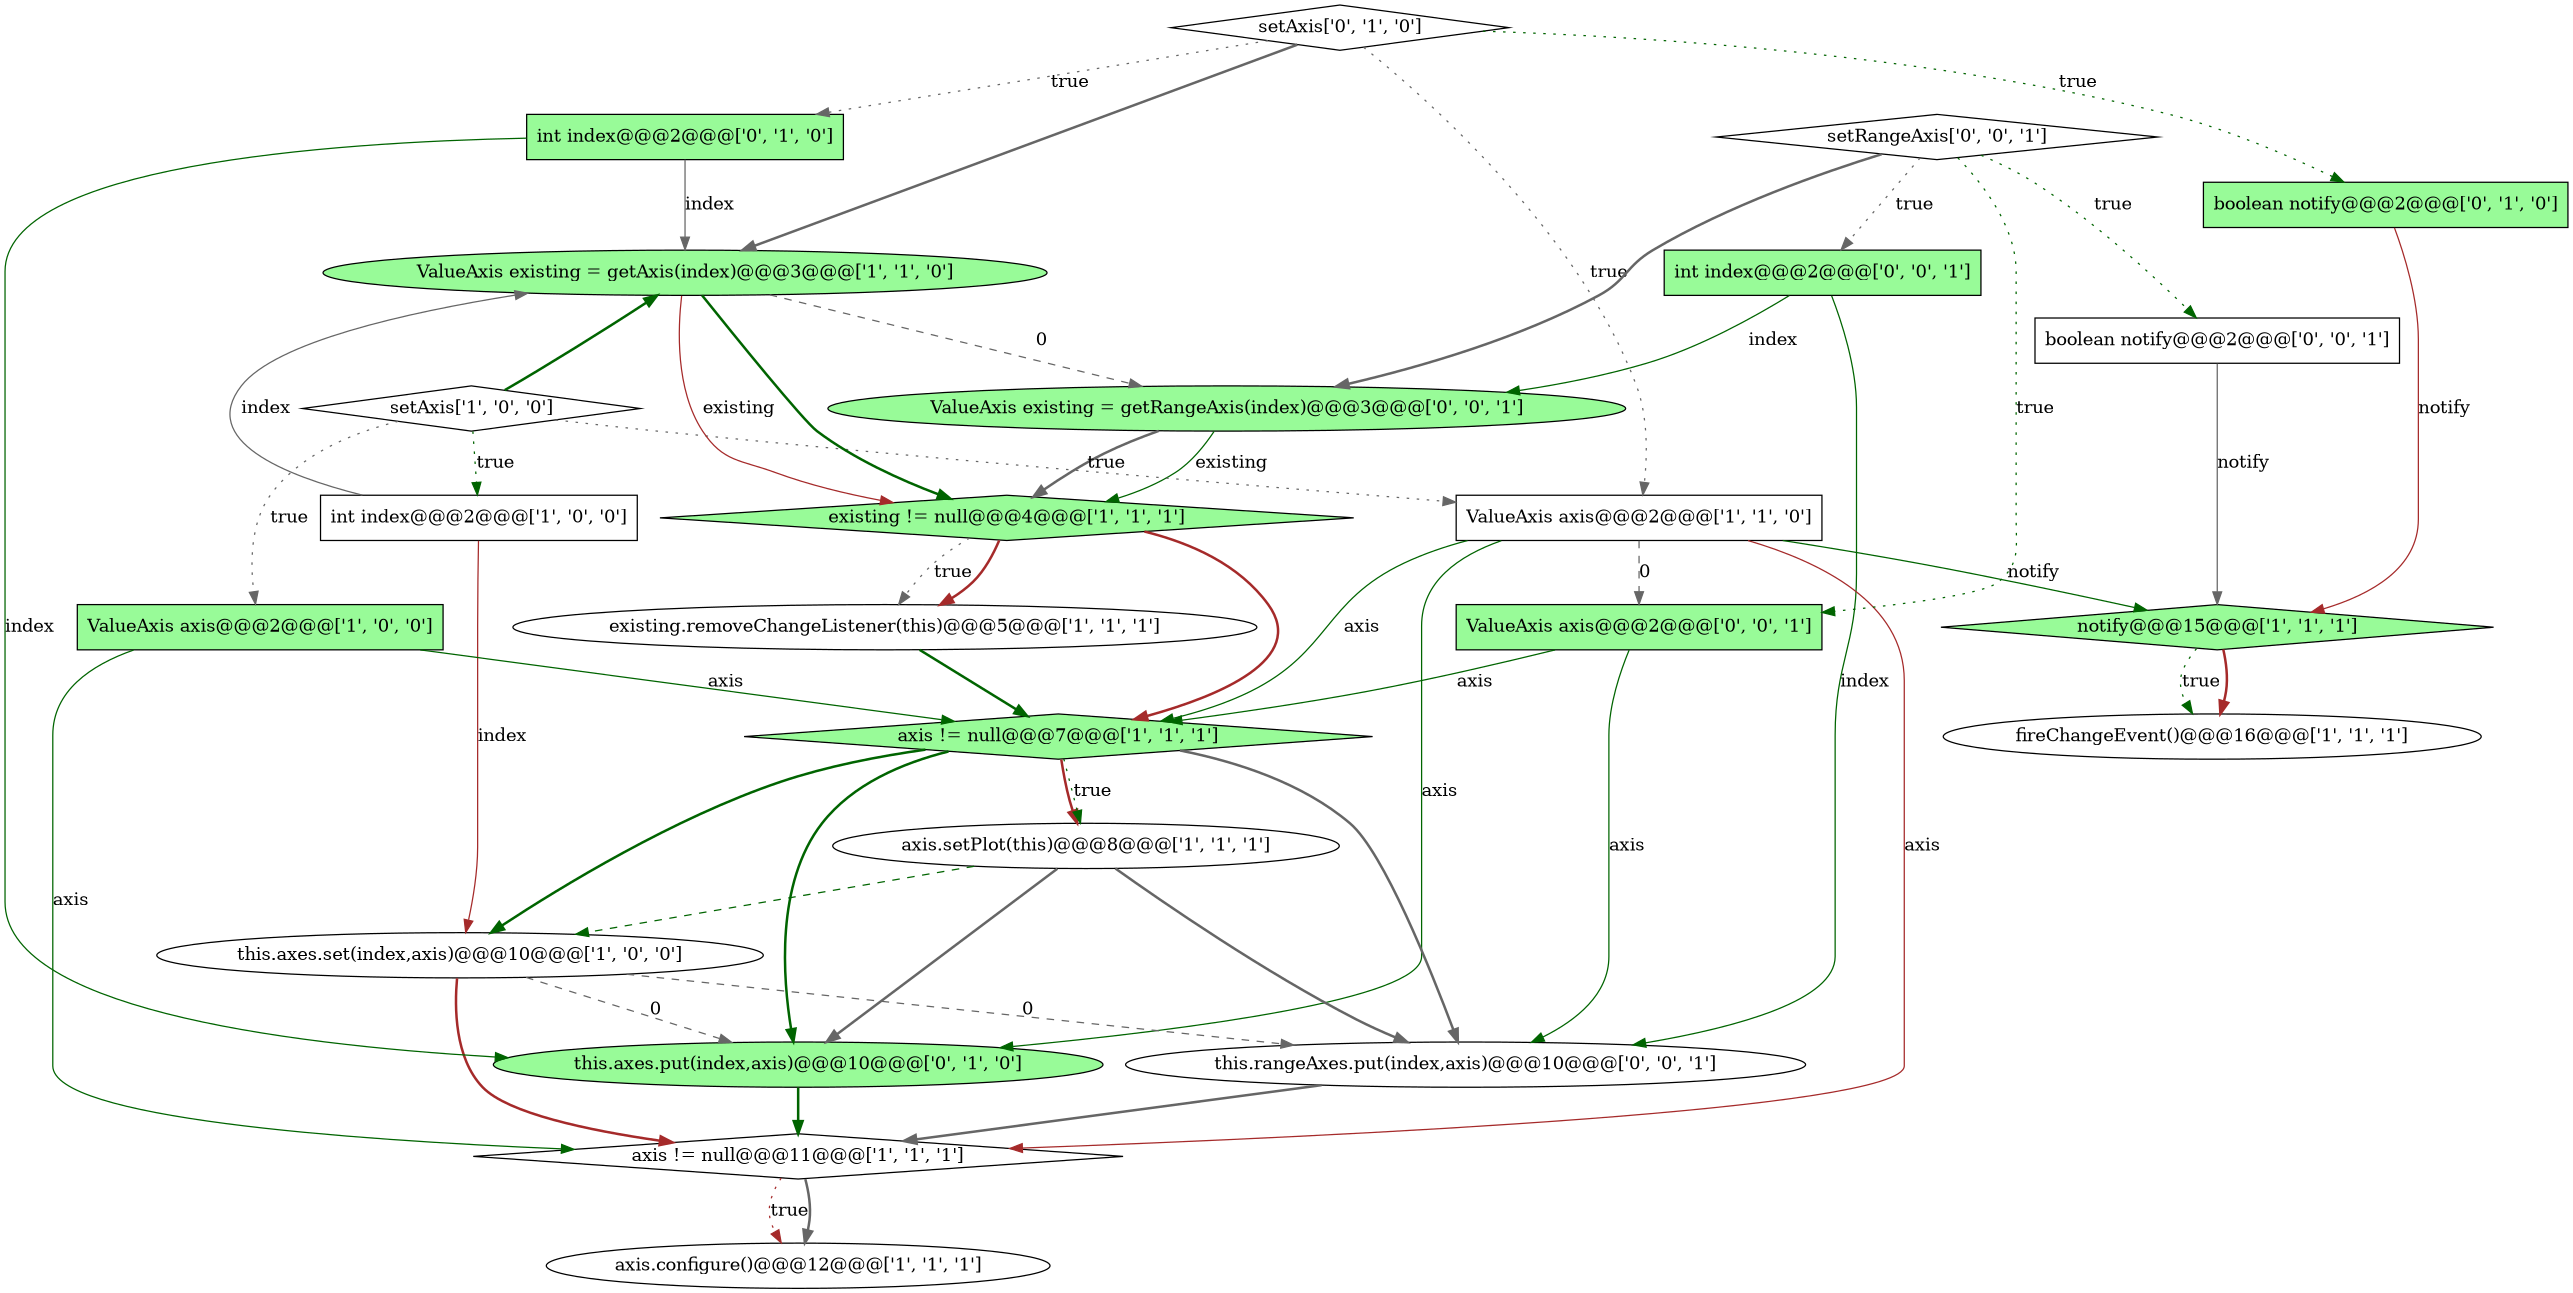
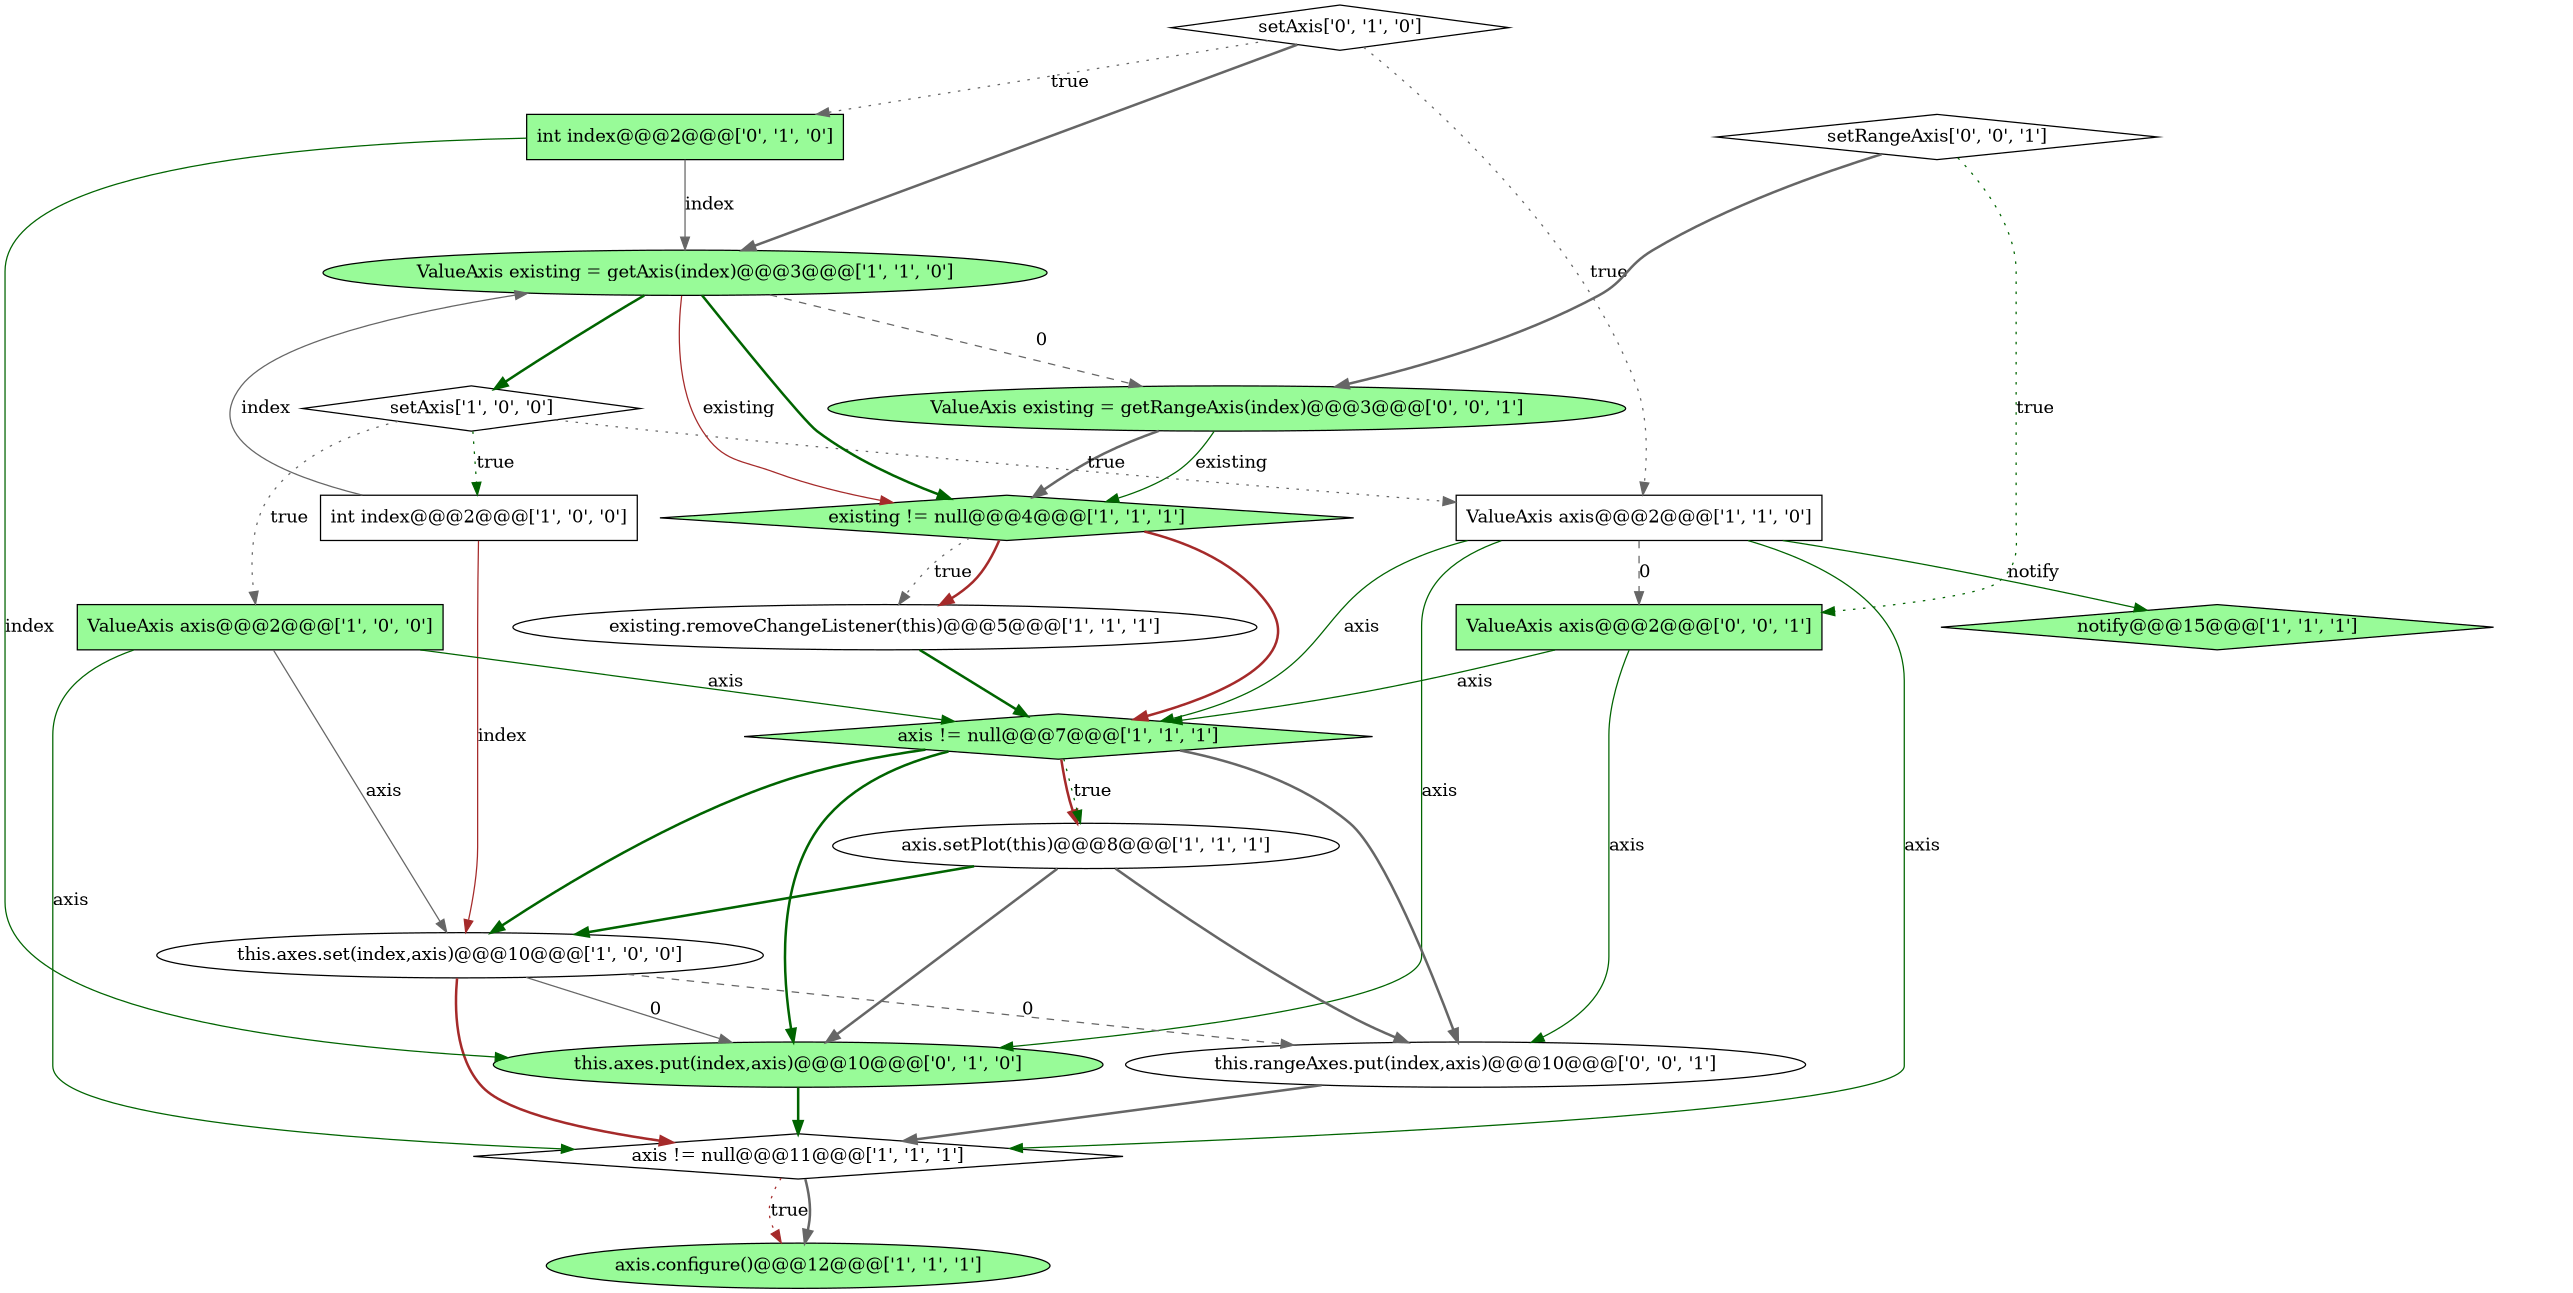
node "boolean notify@@@2@@@['0', '1', '0']": removed
node "int index@@@2@@@['0', '0', '1']": removed
node "boolean notify@@@2@@@['0', '0', '1']": removed
edge "setAxis['1', '0', '0']" -> "ValueAxis existing = getAxis(index)@@@3@@@['1', '1', '0']": reversed
node "fireChangeEvent()@@@16@@@['1', '1', '1']": removed
edge "ValueAxis axis@@@2@@@['1', '0', '0']" -> "this.axes.set(index,axis)@@@10@@@['1', '0', '0']": added, label "axis"
edge "axis.setPlot(this)@@@8@@@['1', '1', '1']" -> "this.axes.set(index,axis)@@@10@@@['1', '0', '0']": style dashed -> bold
edge "this.axes.set(index,axis)@@@10@@@['1', '0', '0']" -> "this.axes.put(index,axis)@@@10@@@['0', '1', '0']": style dashed -> solid
edge "ValueAxis axis@@@2@@@['1', '1', '0']" -> "axis != null@@@11@@@['1', '1', '1']": color brown -> darkgreen
node "axis.configure()@@@12@@@['1', '1', '1']": fillcolor white -> palegreen
